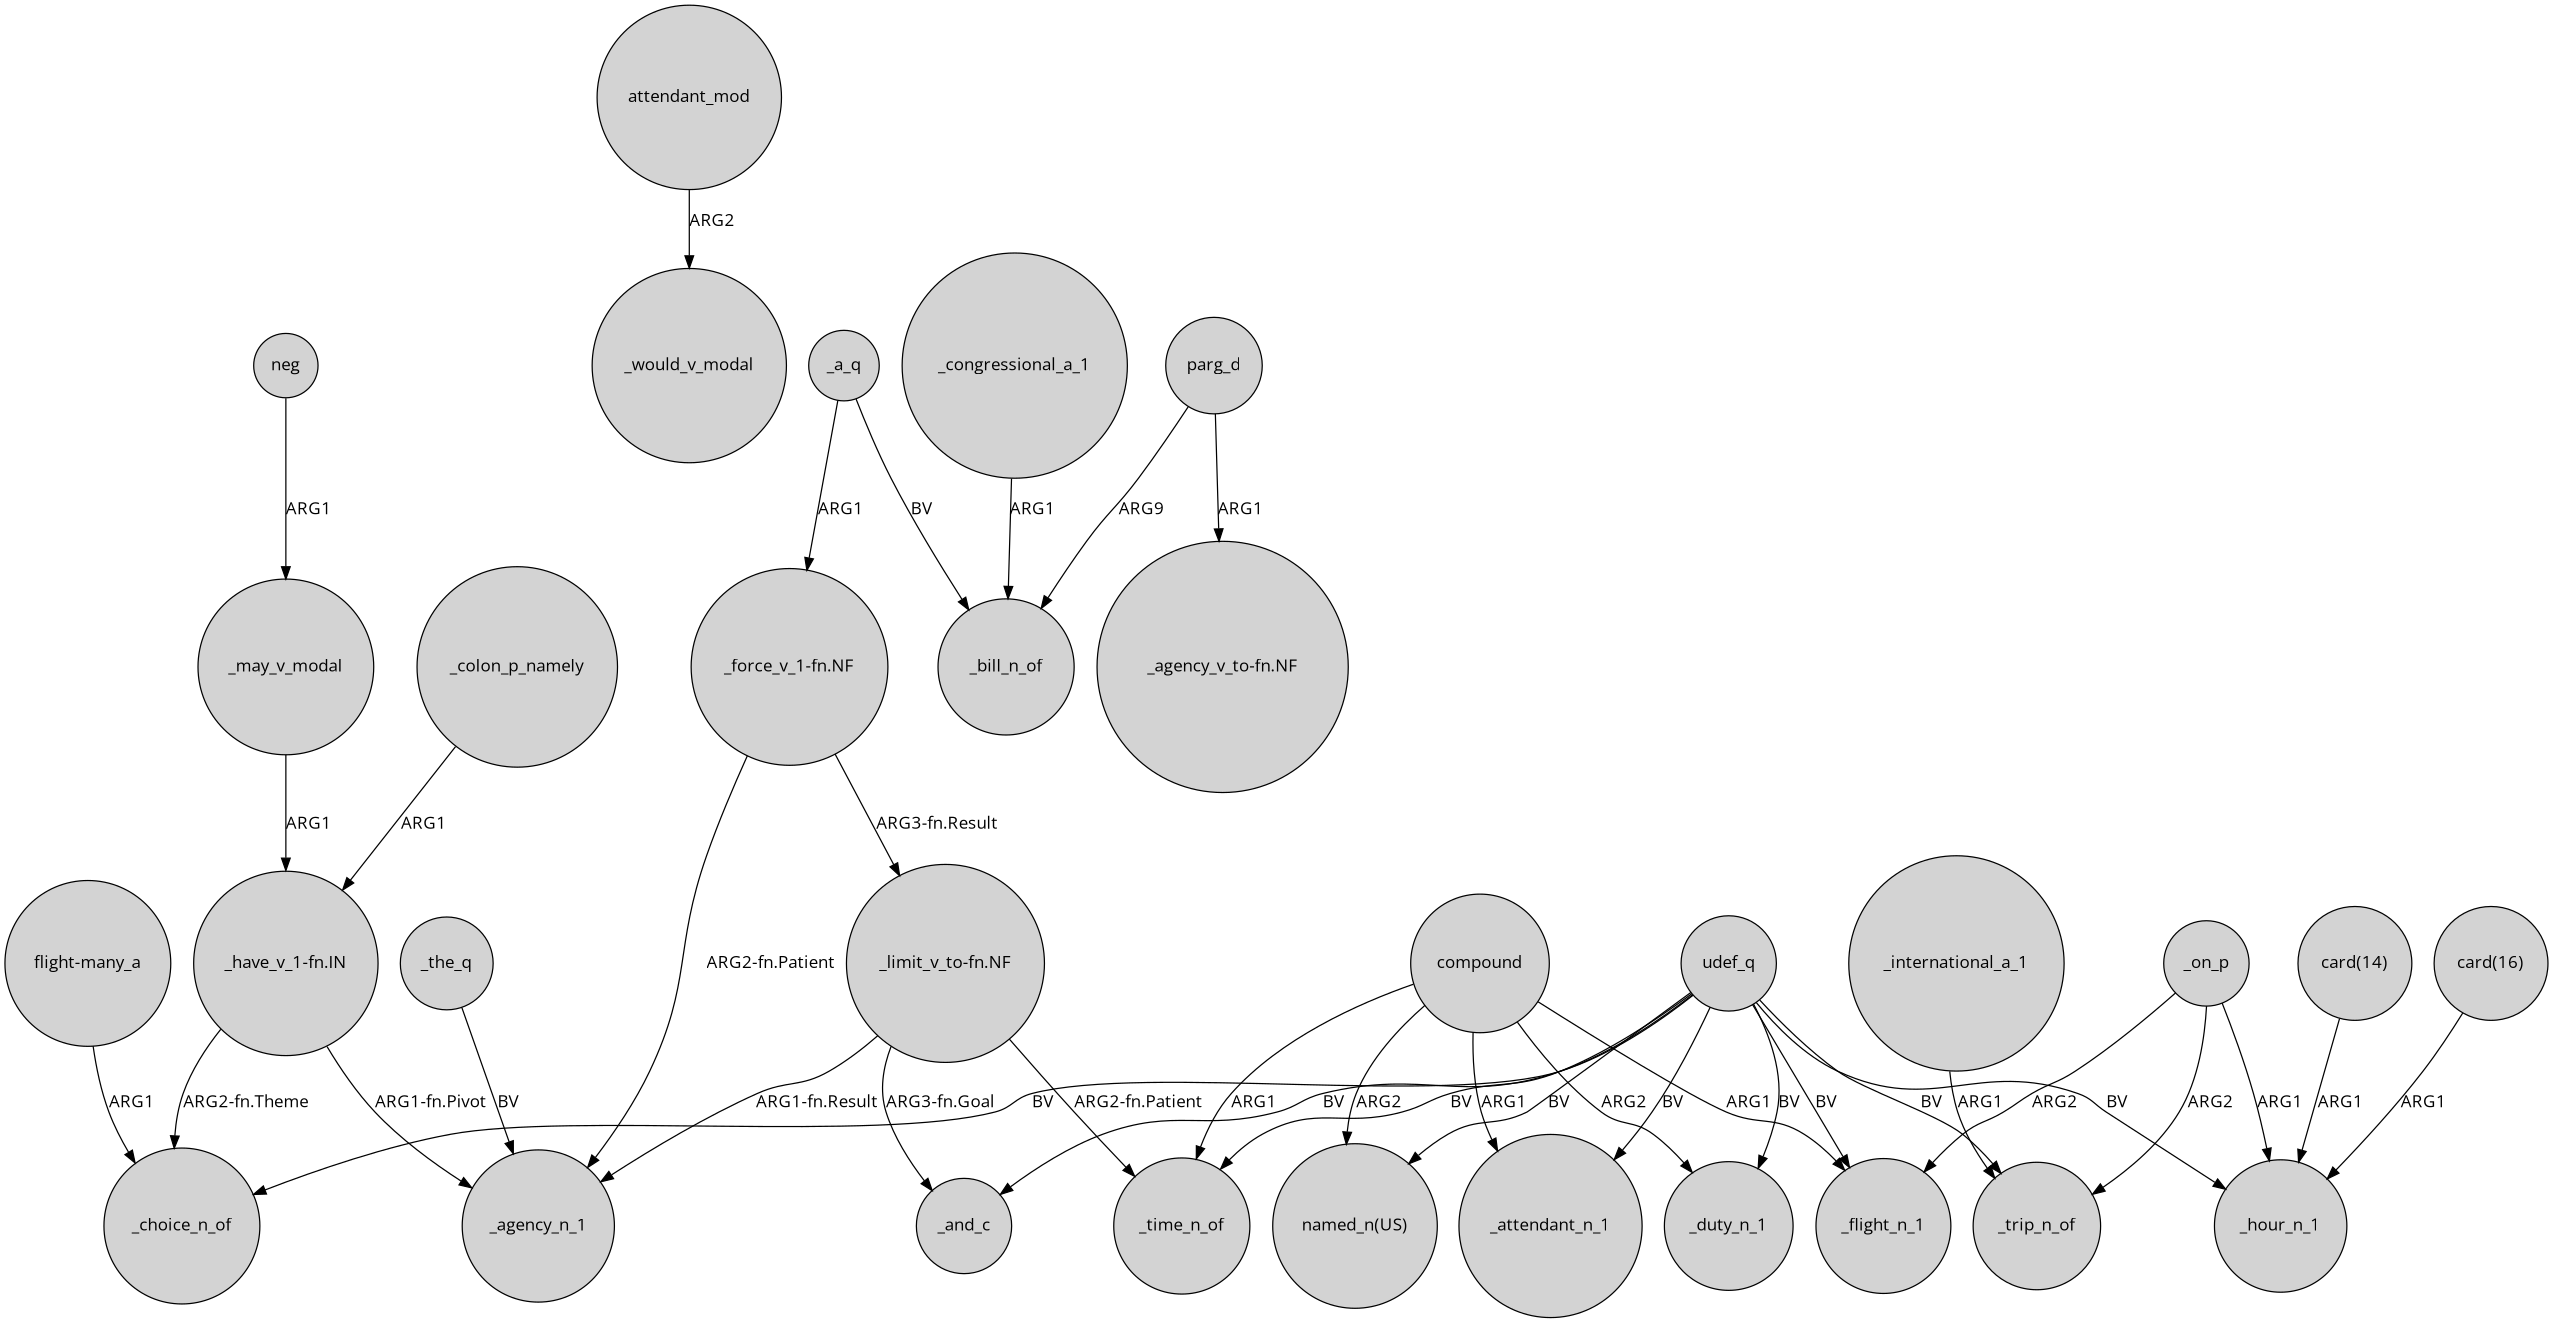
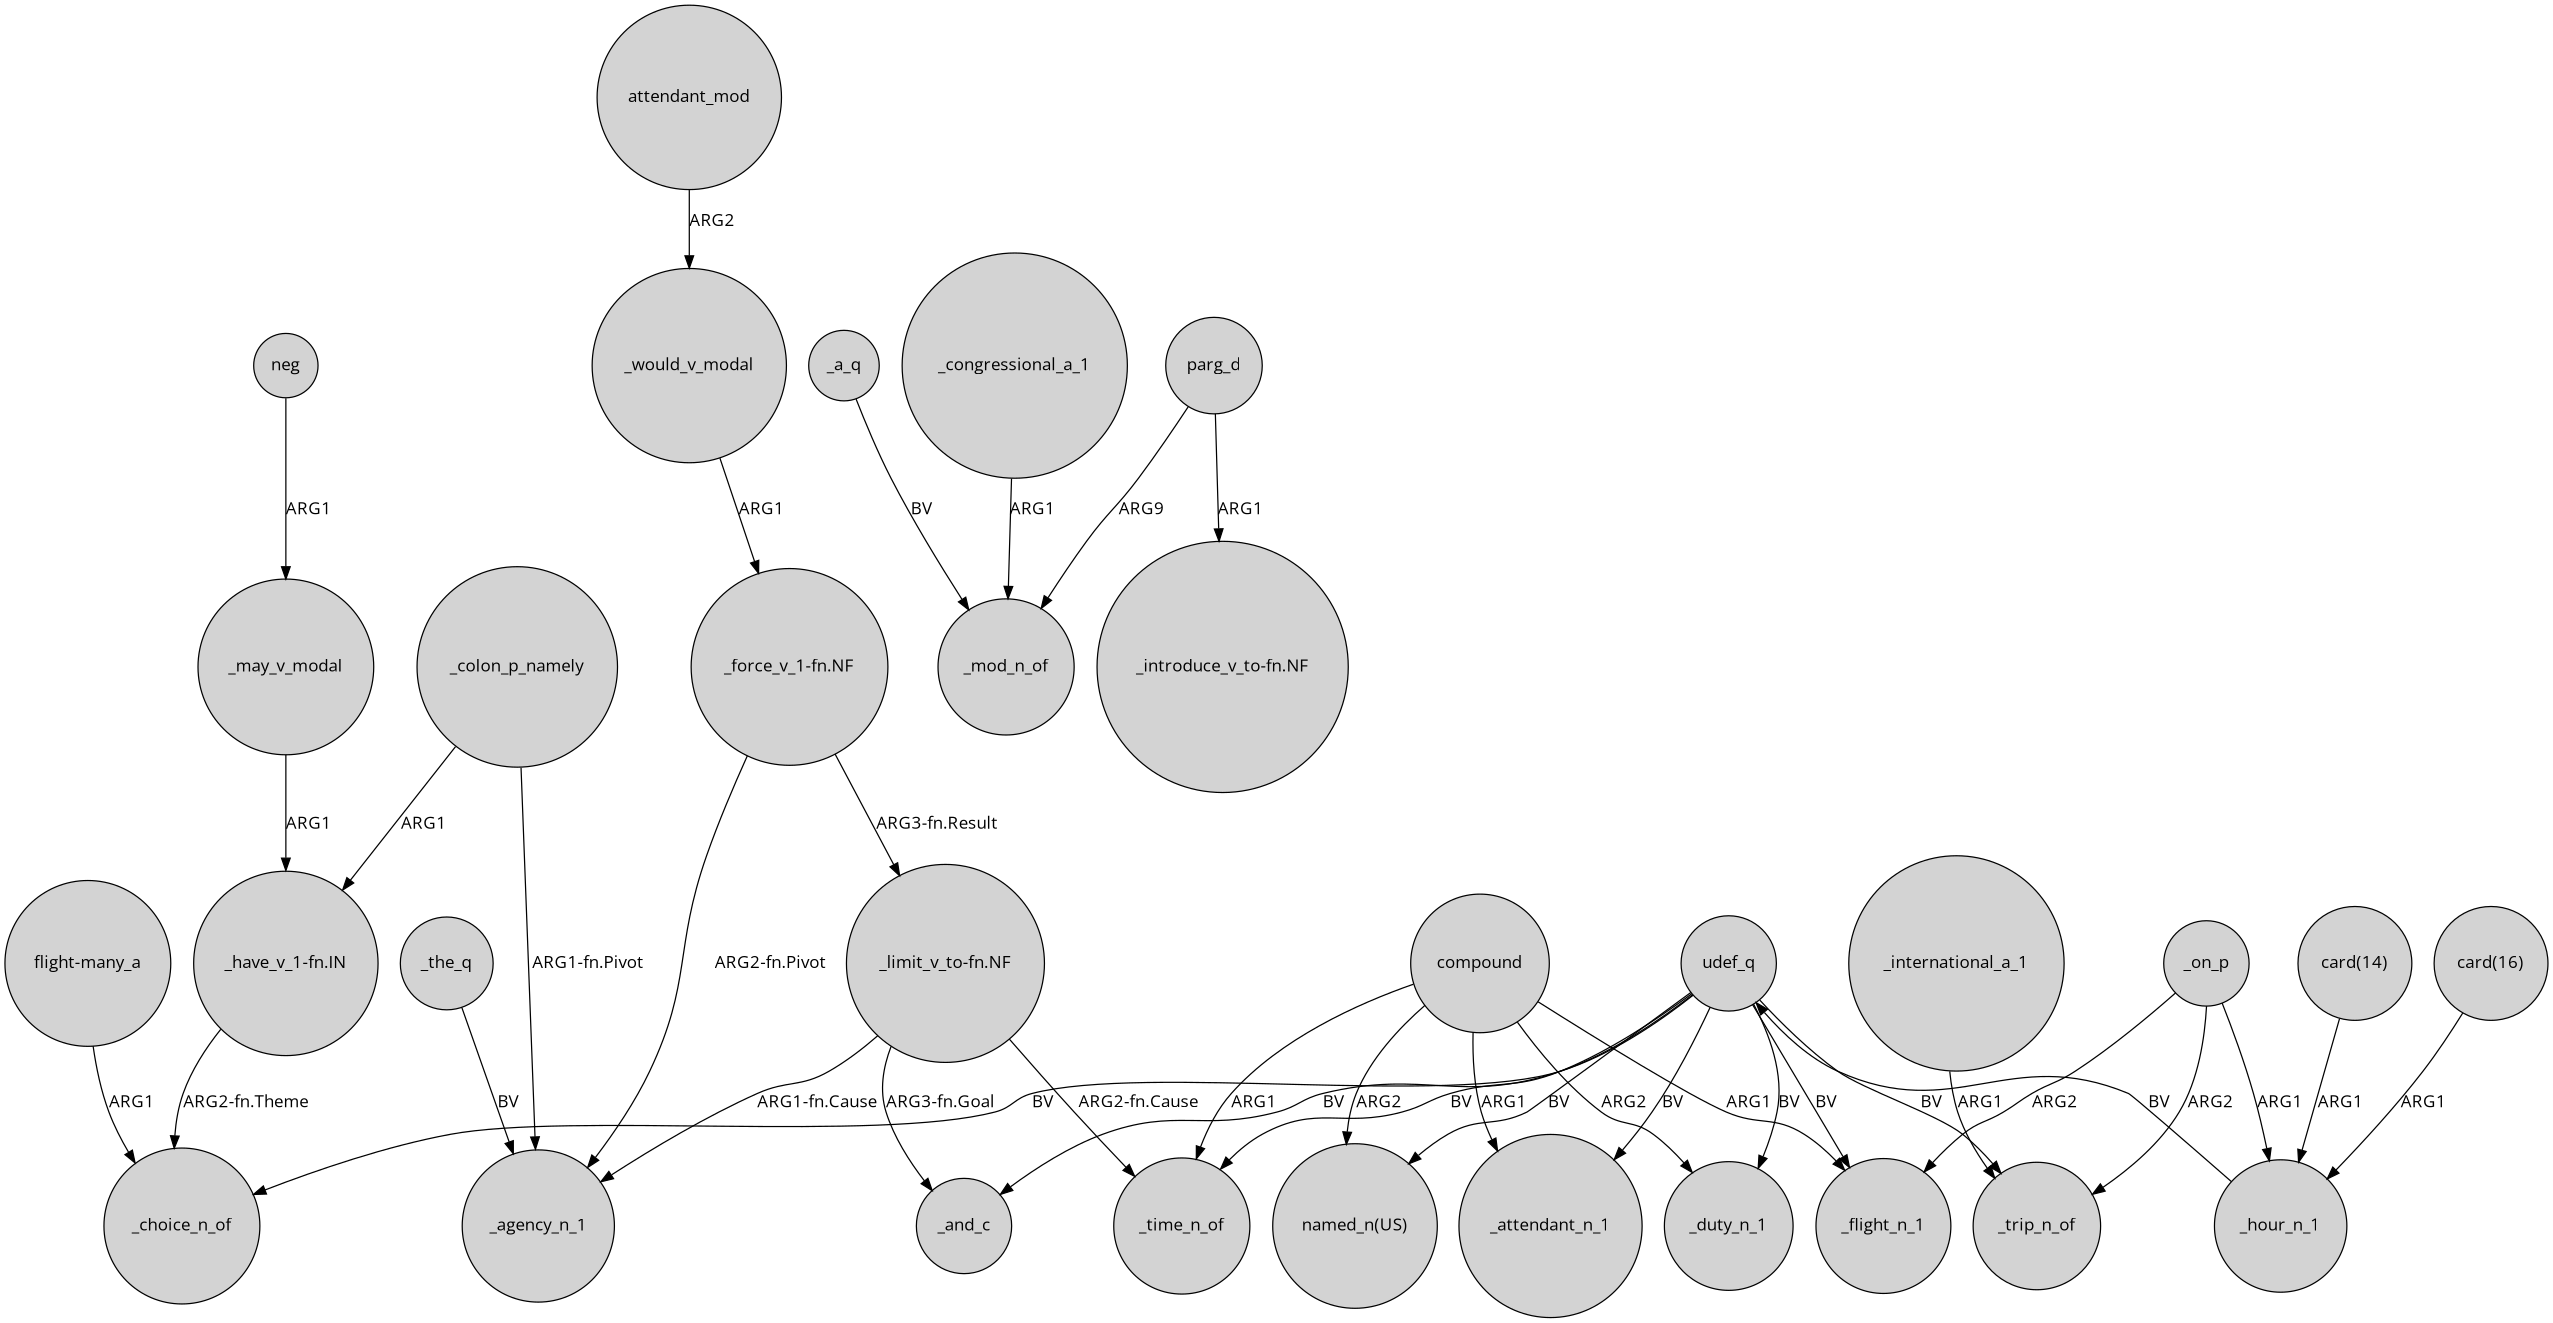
edge "_a_q" -> "_force_v_1-fn.NF": now "_would_v_modal" -> "_force_v_1-fn.NF"
node "_bill_n_of": label "_bill_n_of" -> "_mod_n_of"
node "_agency_v_to-fn.NF": label "_agency_v_to-fn.NF" -> "_introduce_v_to-fn.NF"
edge "_force_v_1-fn.NF" -> "_agency_n_1": label "ARG2-fn.Patient" -> "ARG2-fn.Pivot"
edge "udef_q" -> "_hour_n_1": reversed
edge "_limit_v_to-fn.NF" -> "_agency_n_1": label "ARG1-fn.Result" -> "ARG1-fn.Cause"
edge "_limit_v_to-fn.NF" -> "_time_n_of": label "ARG2-fn.Patient" -> "ARG2-fn.Cause"
edge "_have_v_1-fn.IN" -> "_agency_n_1": now "_colon_p_namely" -> "_agency_n_1"
